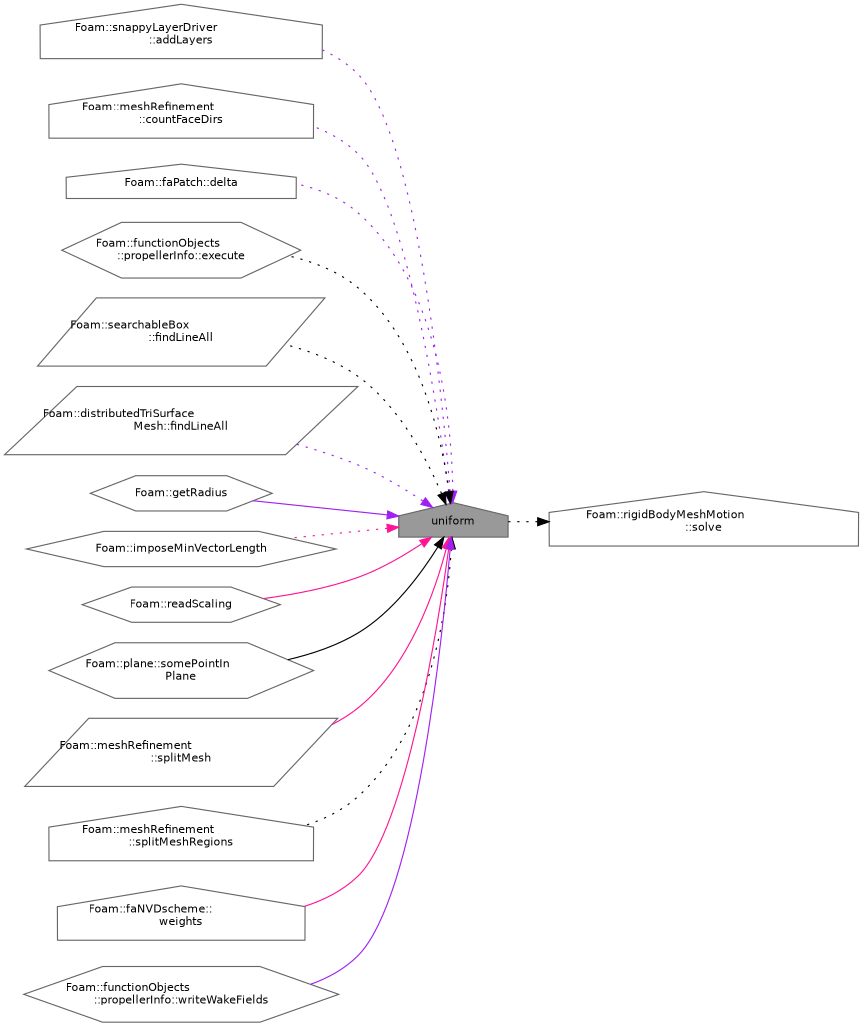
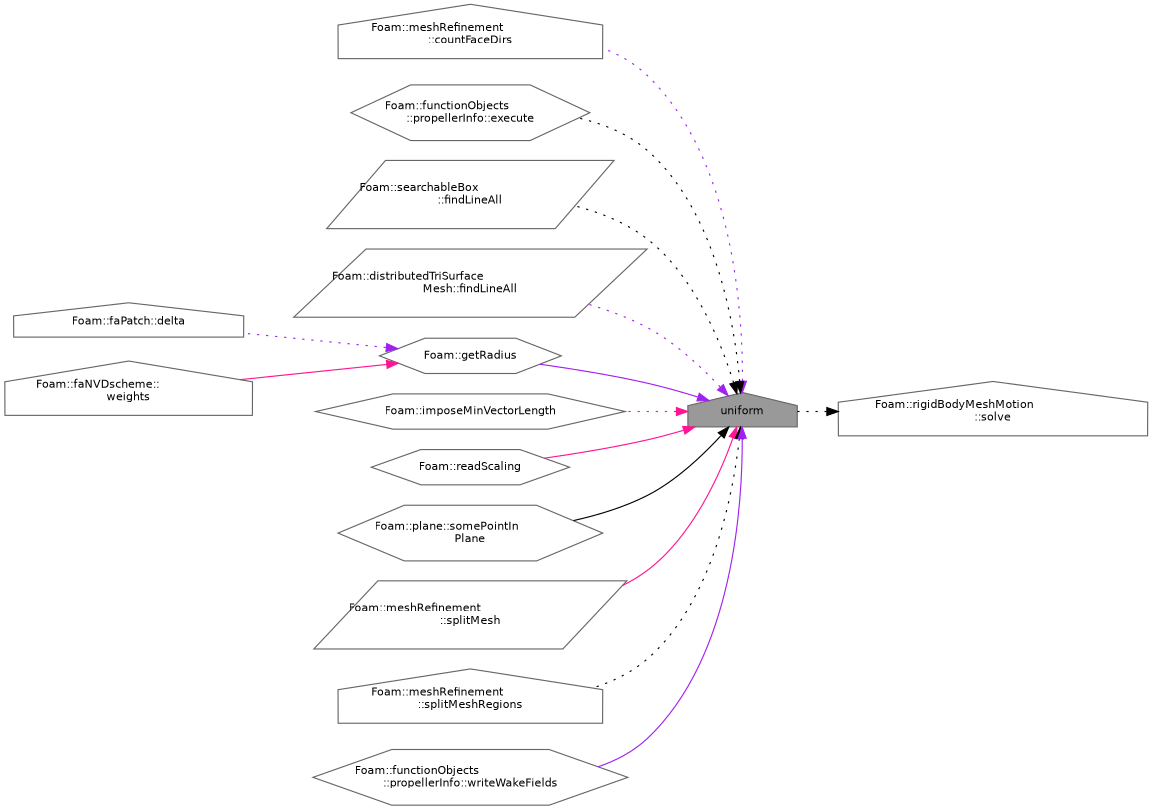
node "Foam::snappyLayerDriver ::addLayers": removed
edge "Foam::faPatch::delta" -> "uniform": now "Foam::faPatch::delta" -> "Foam::getRadius"
edge "Foam::faNVDscheme:: weights" -> "uniform": now "Foam::faNVDscheme:: weights" -> "Foam::getRadius"
